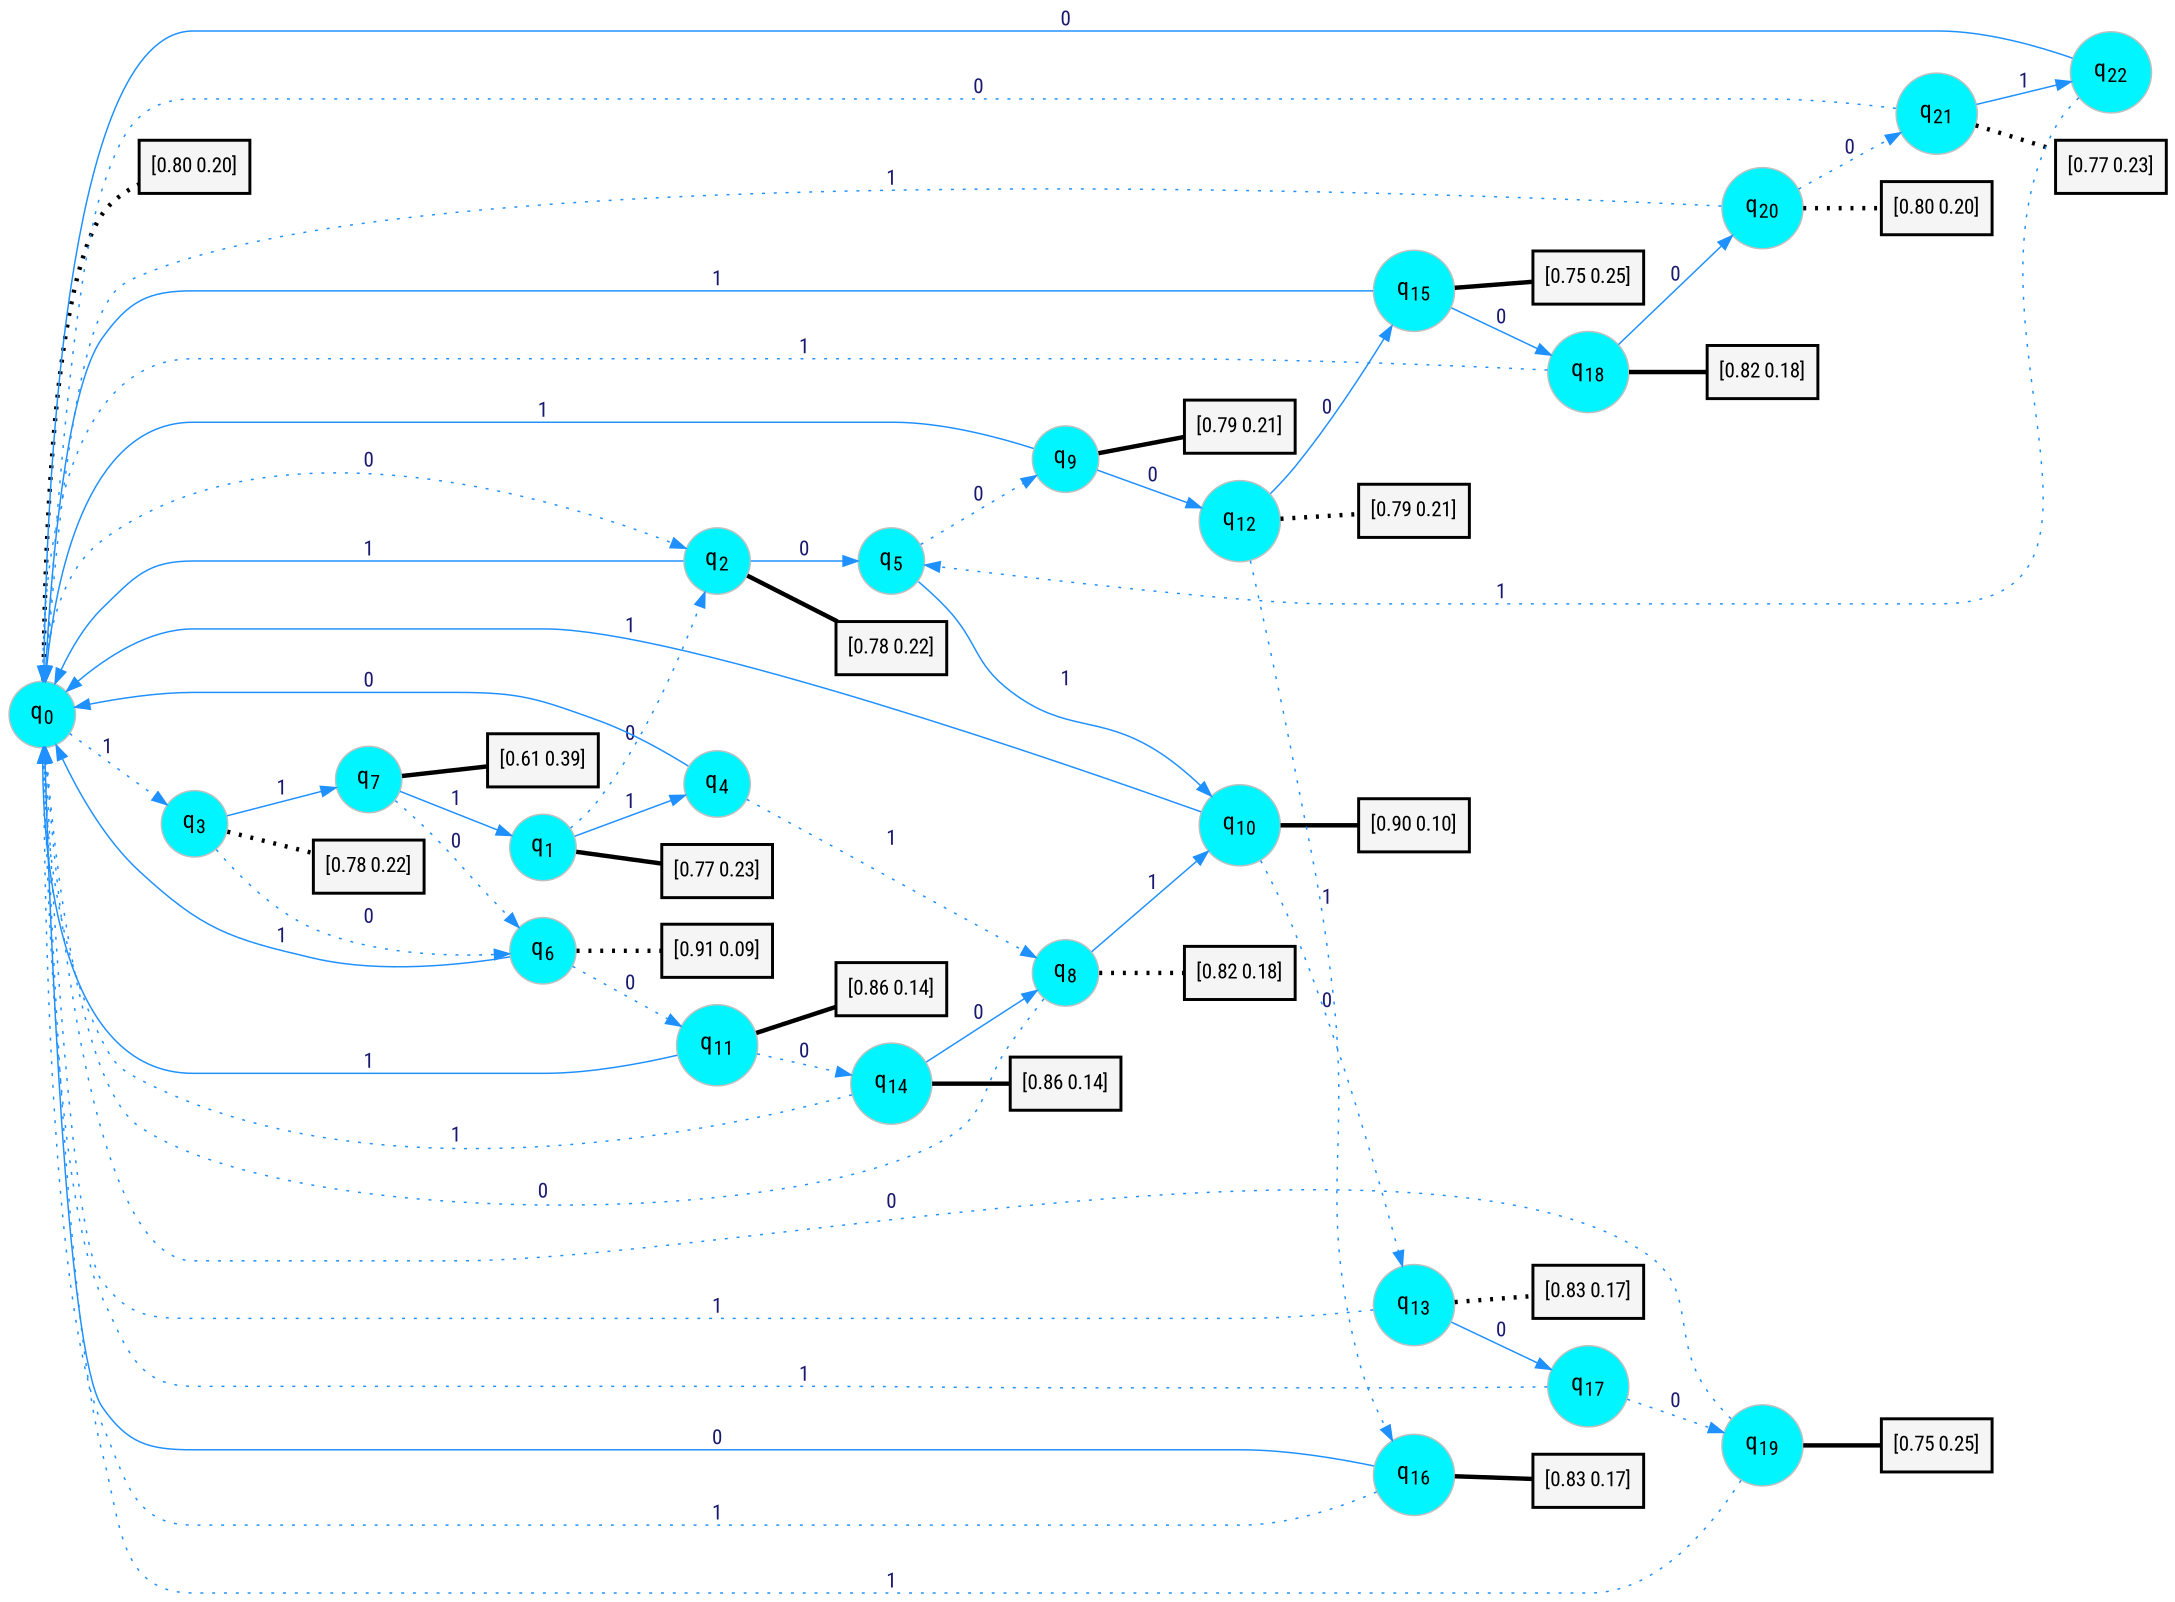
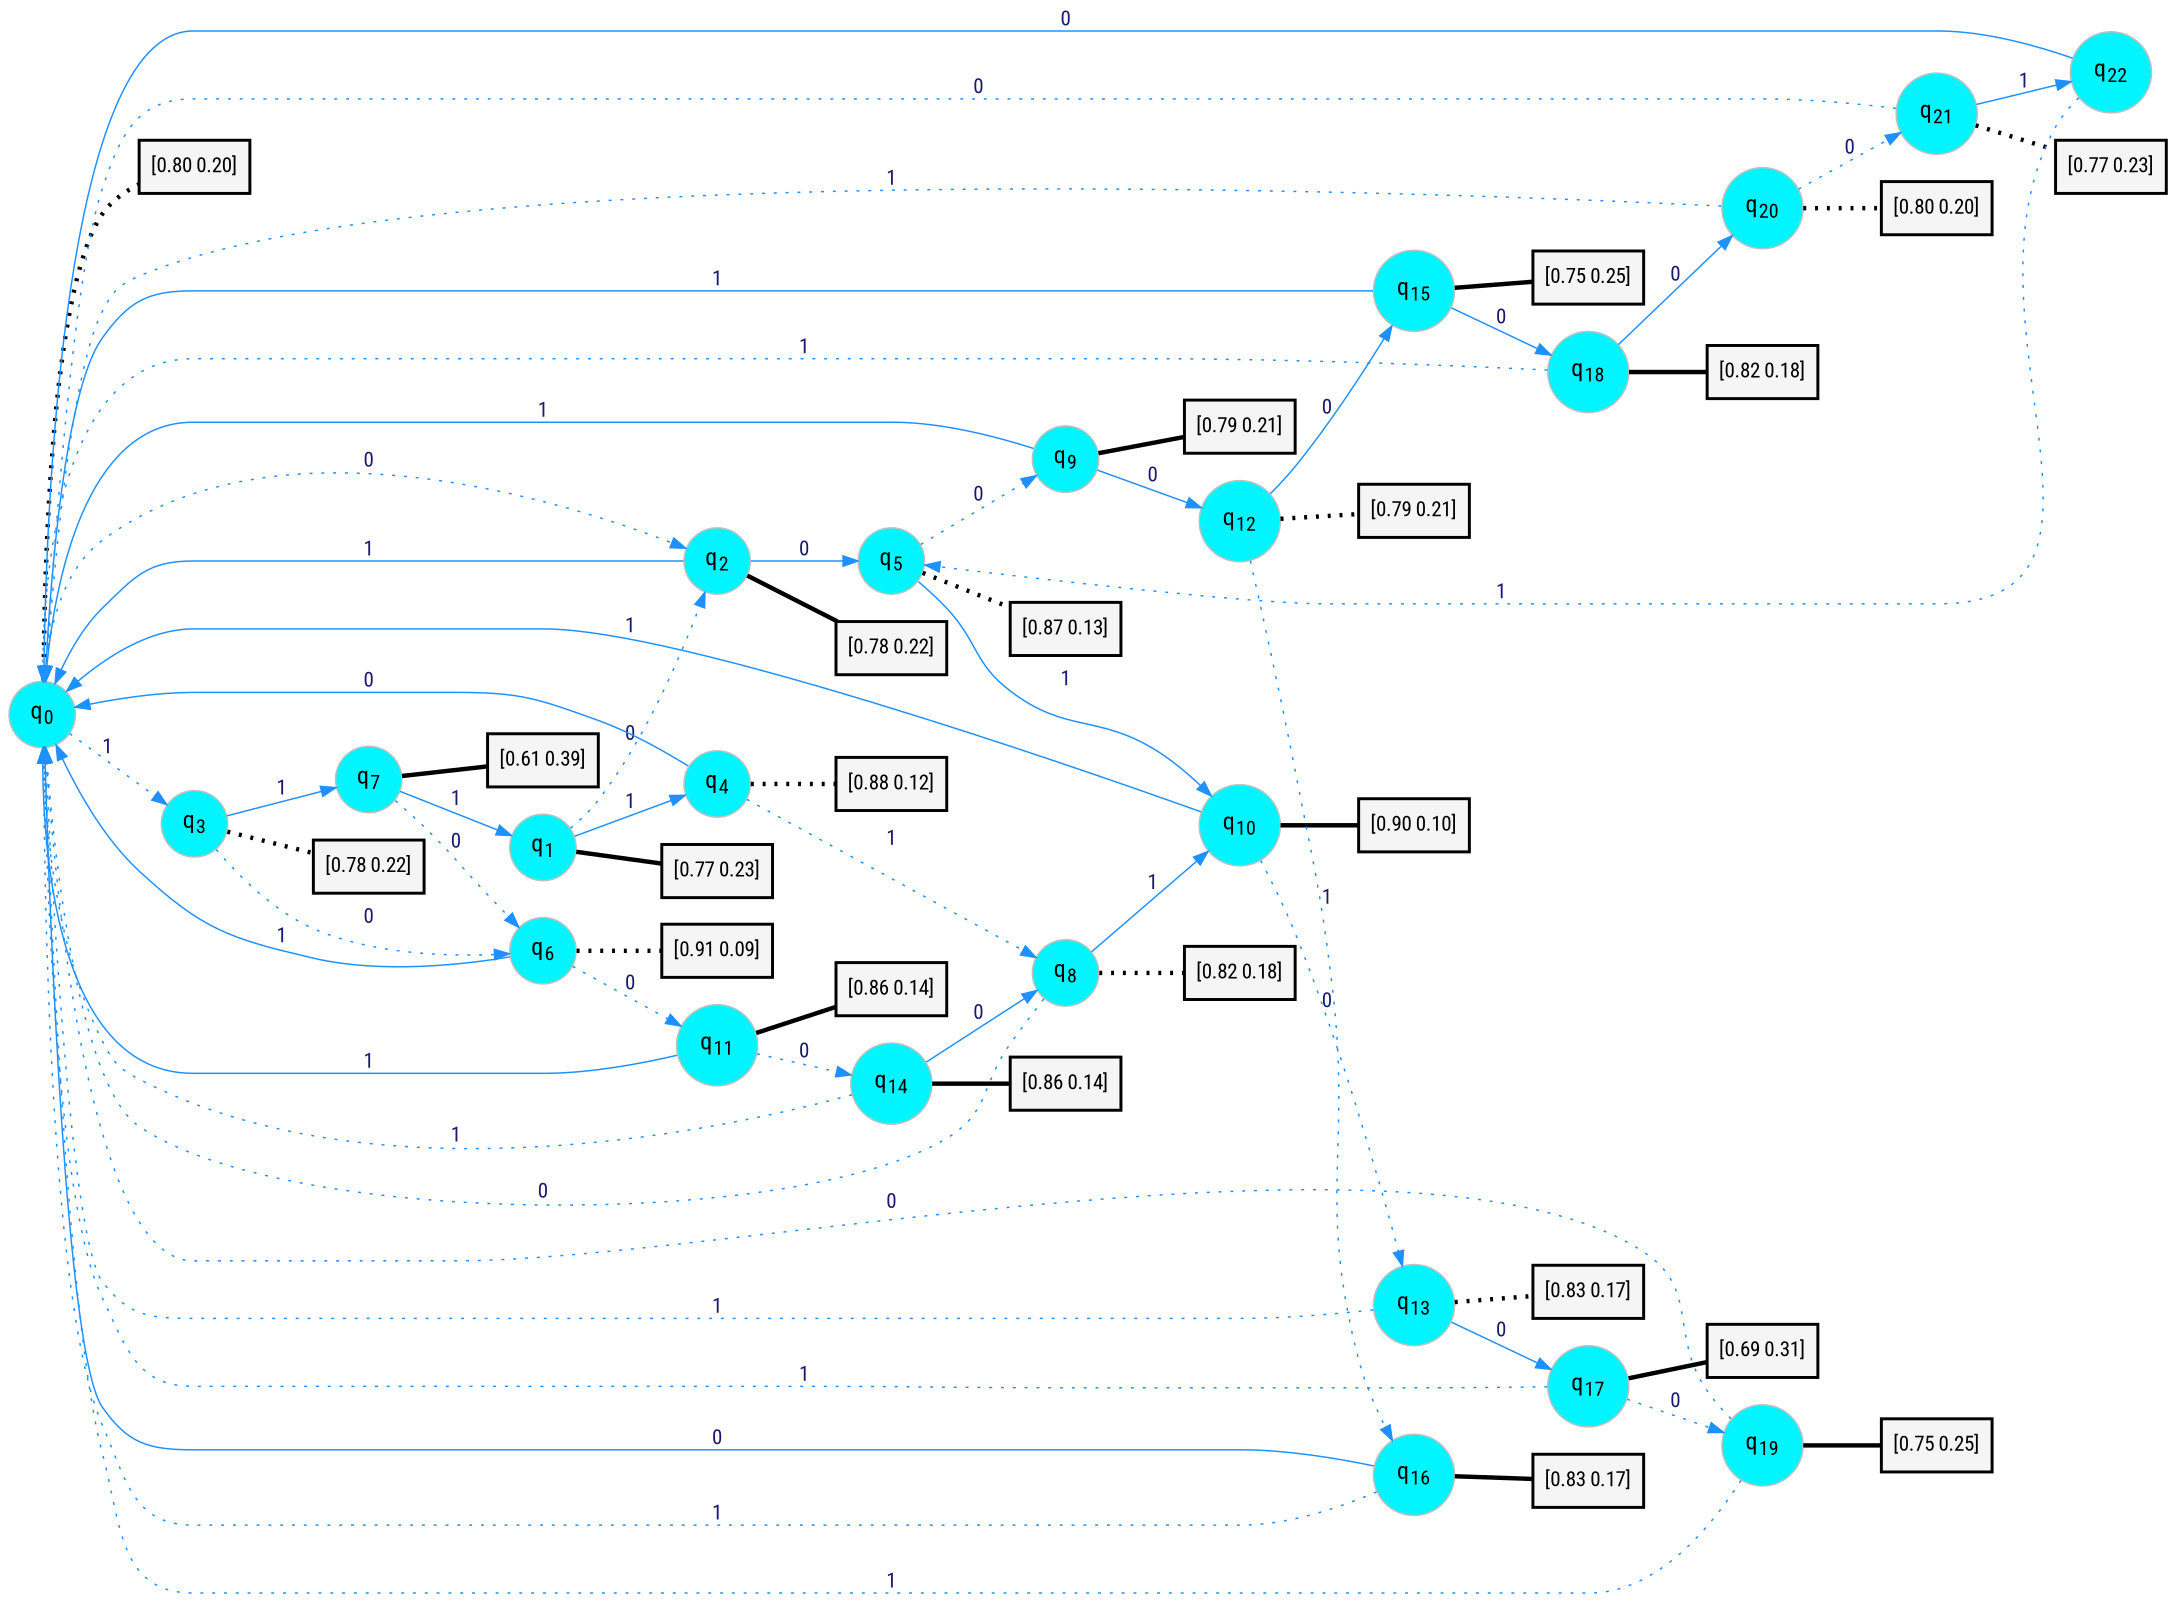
node "[0.87 0.13]": added
node "[0.88 0.12]": added
node "[0.69 0.31]": added
